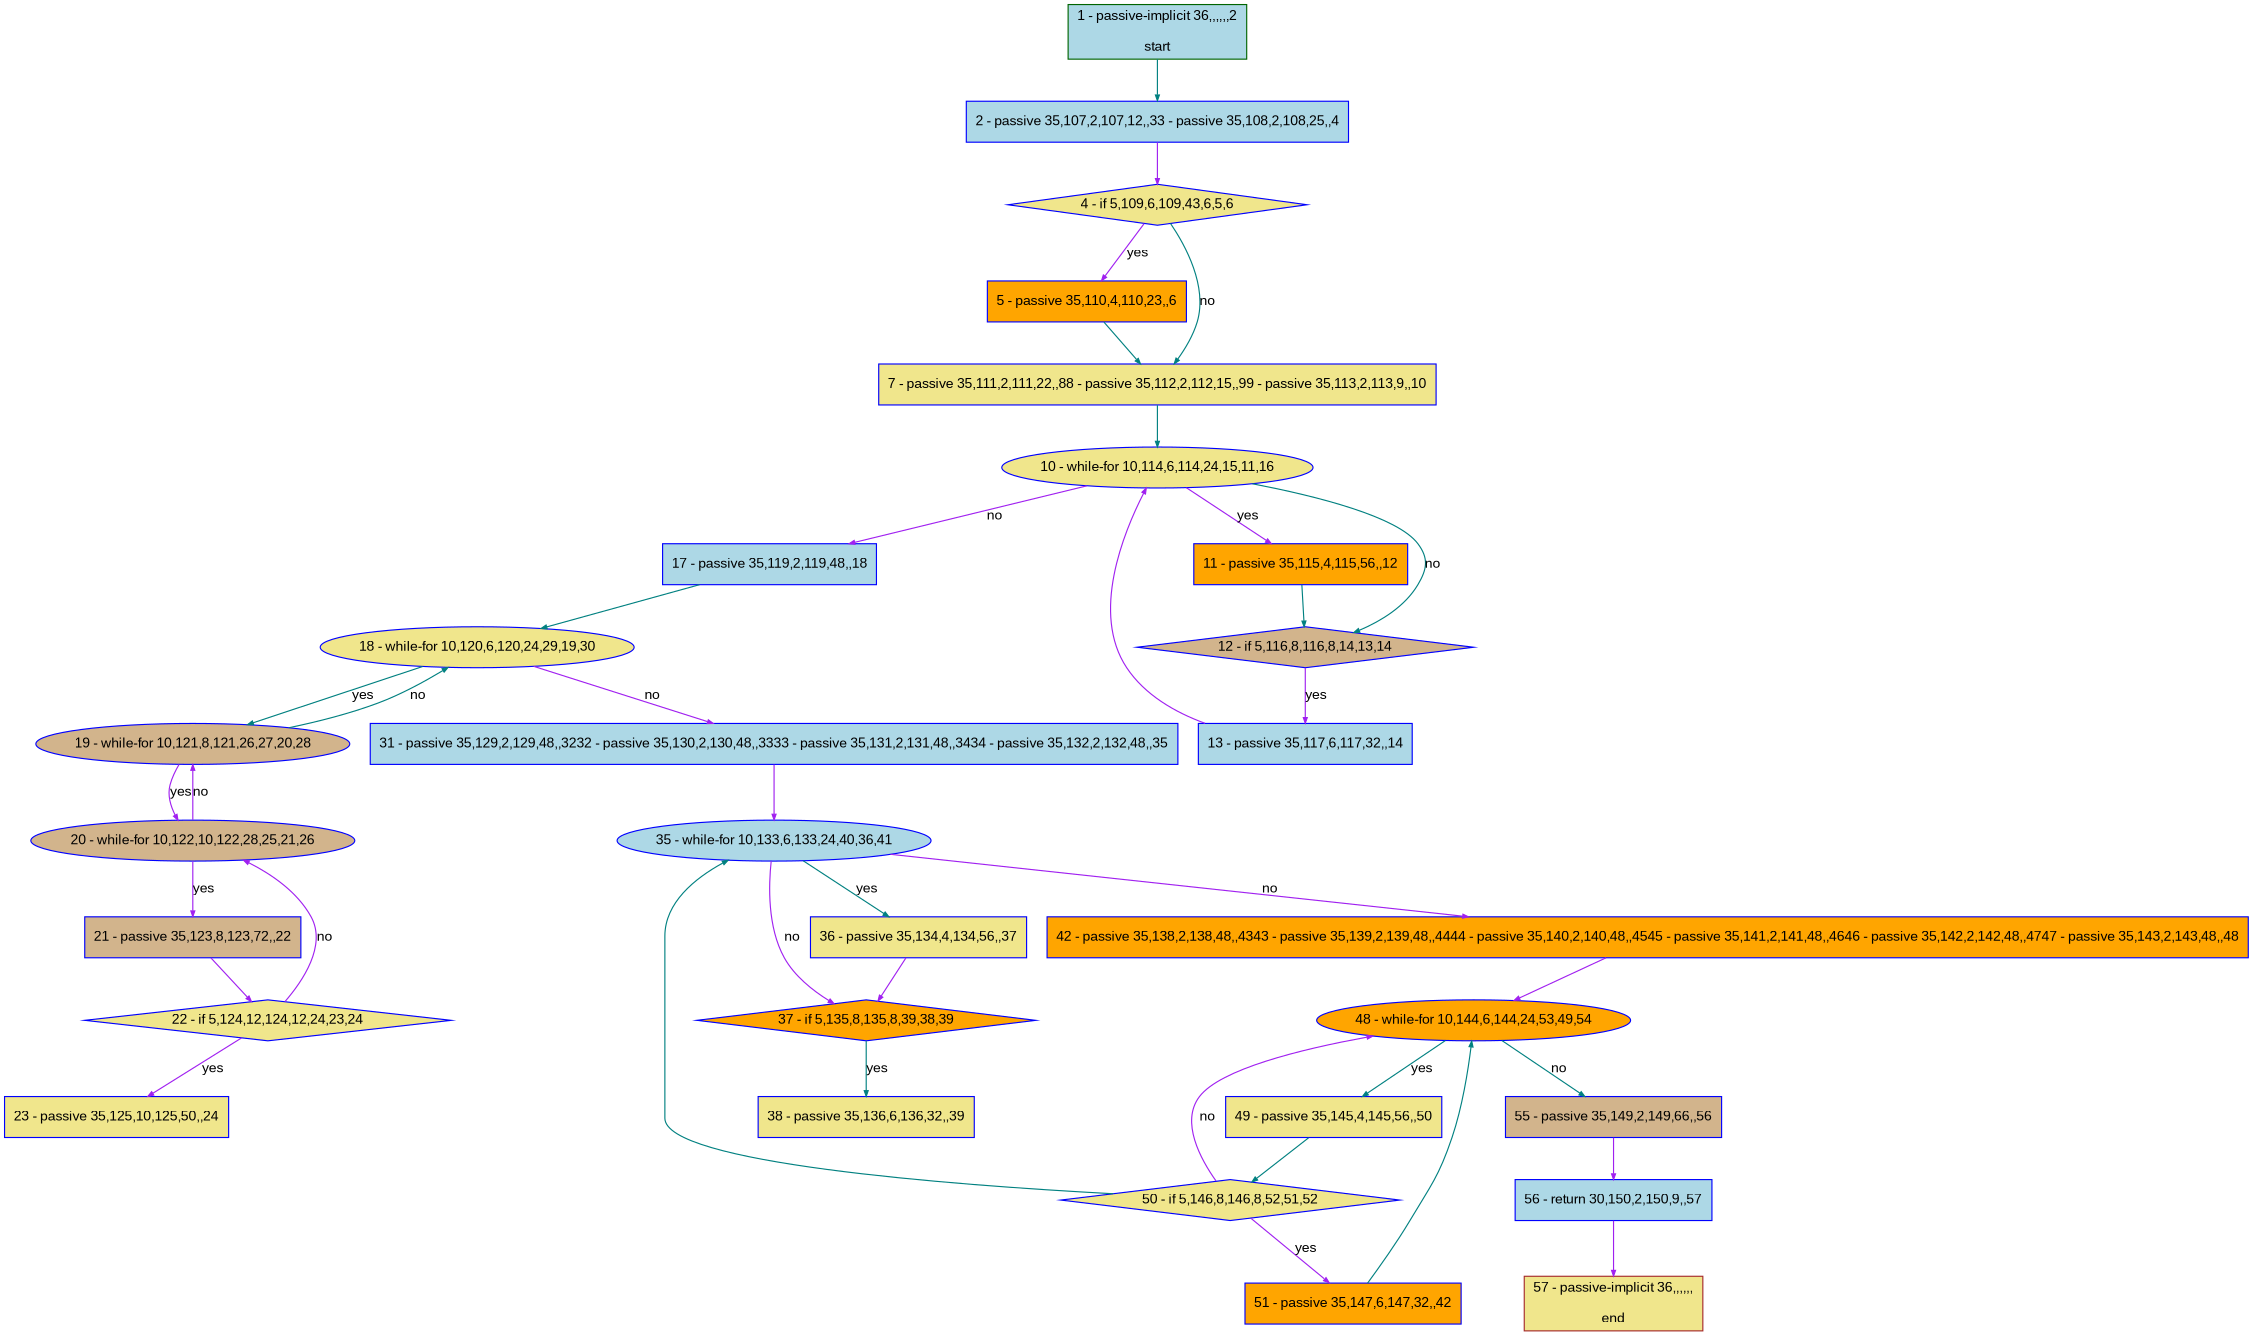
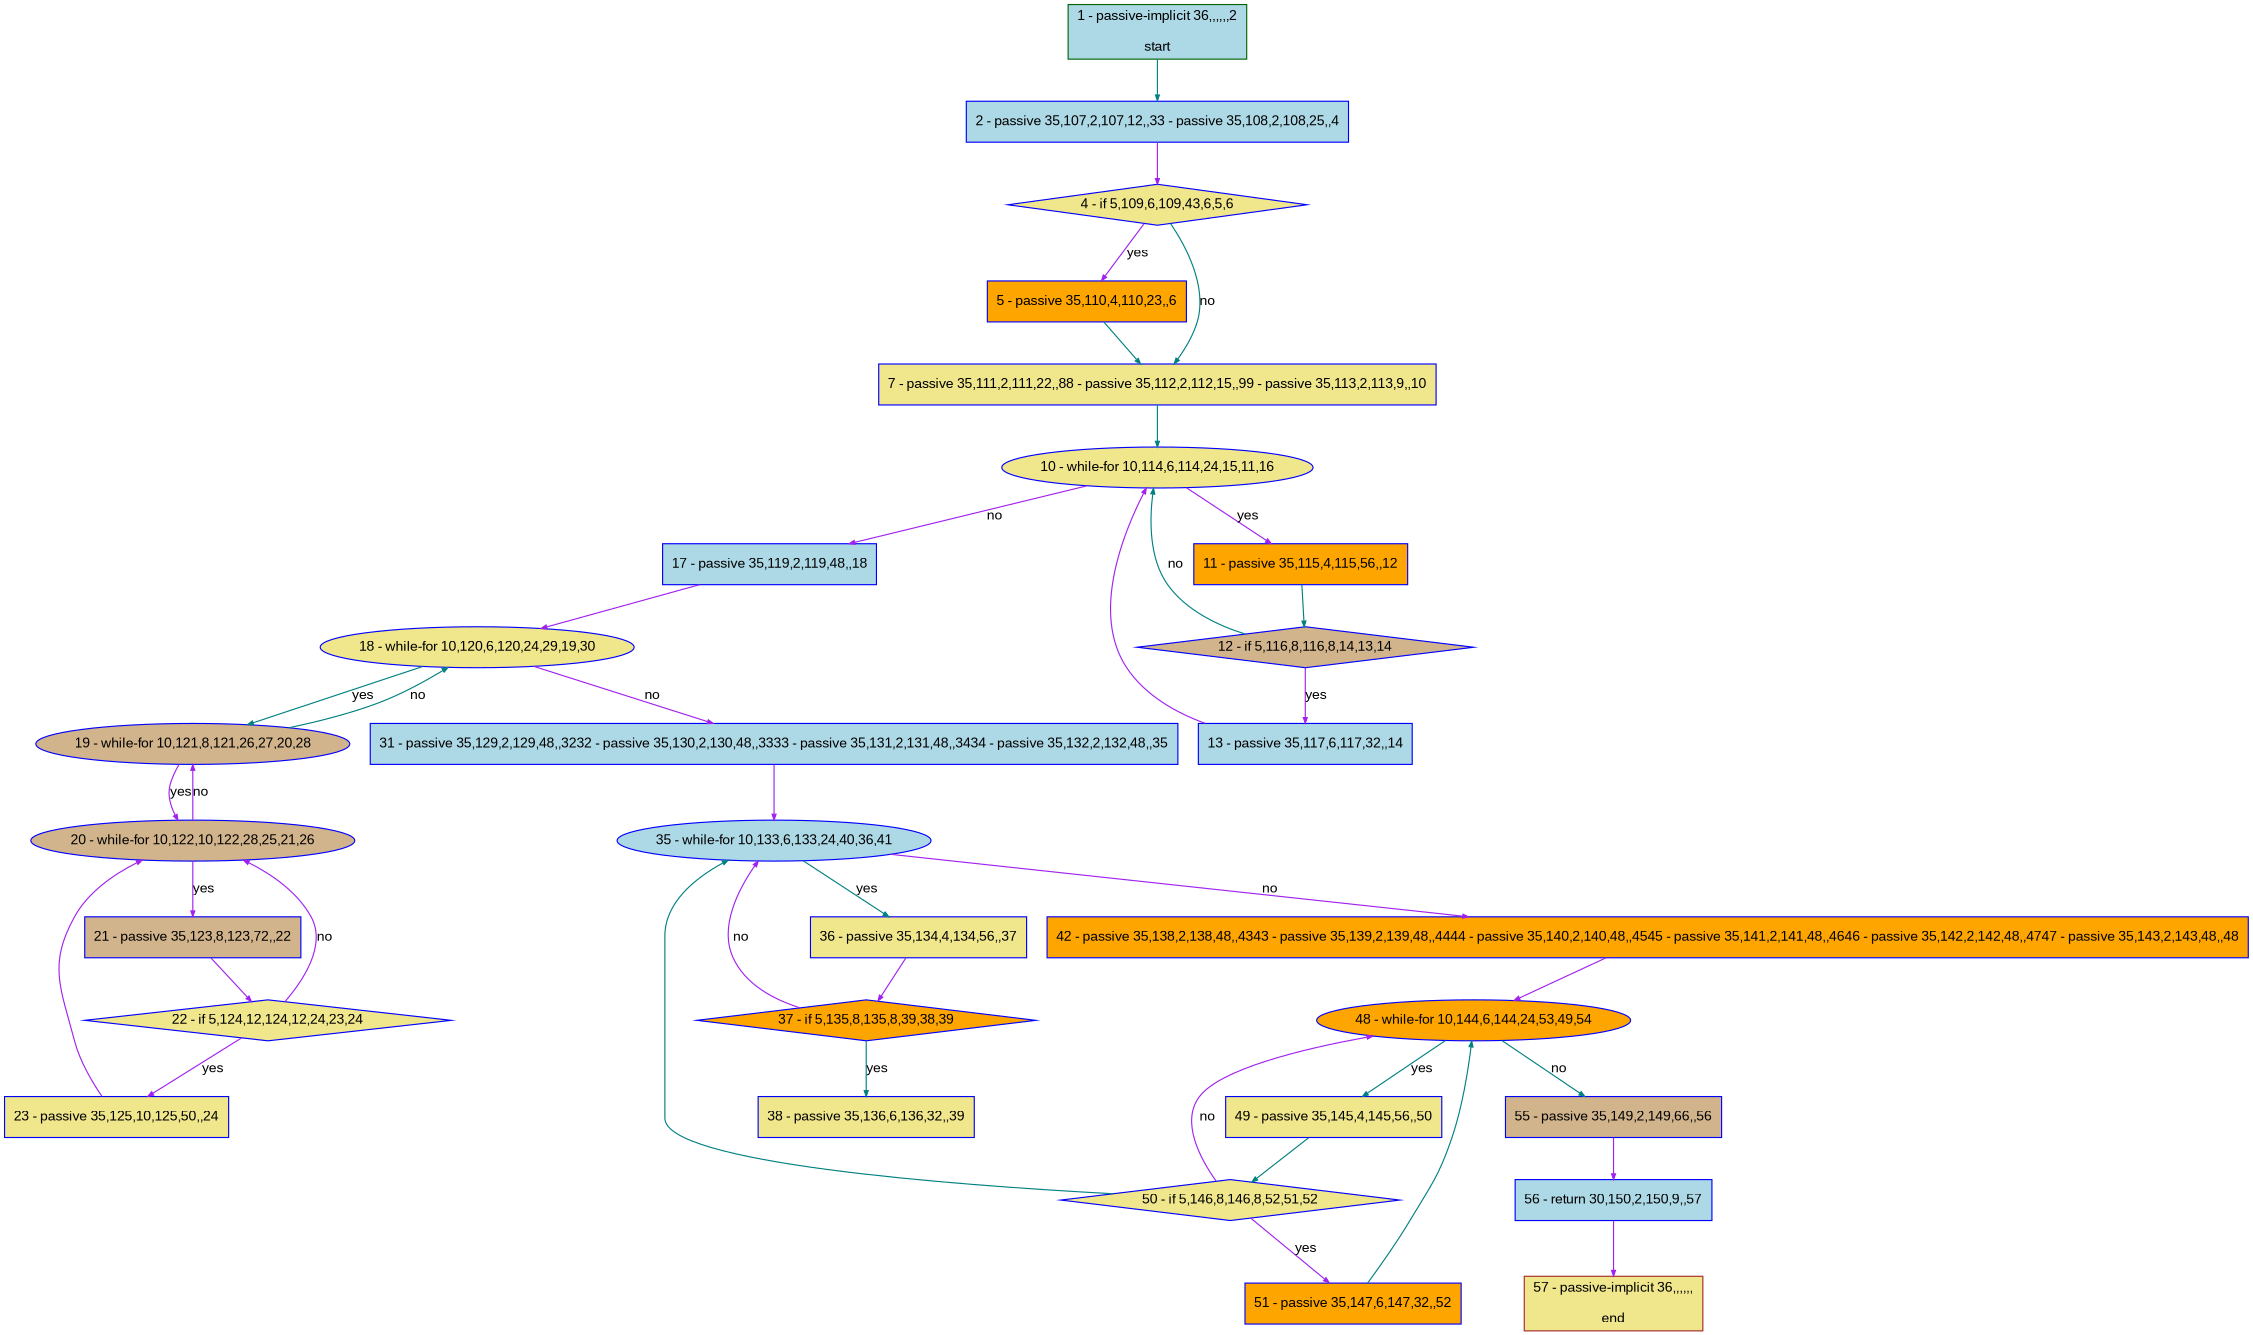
edge "10 - while-for 10,114,6,114,24,15,11,16" -> "12 - if 5,116,8,116,8,14,13,14": reversed
edge "17 - passive 35,119,2,119,48,,18" -> "18 - while-for 10,120,6,120,24,29,19,30": color teal -> purple
edge "35 - while-for 10,133,6,133,24,40,36,41" -> "37 - if 5,135,8,135,8,39,38,39": reversed
edge "23 - passive 35,125,10,125,50,,24" -> "20 - while-for 10,122,10,122,28,25,21,26": added
node "51 - passive 35,147,6,147,32,,42": label "51 - passive 35,147,6,147,32,,42" -> "51 - passive 35,147,6,147,32,,52"
